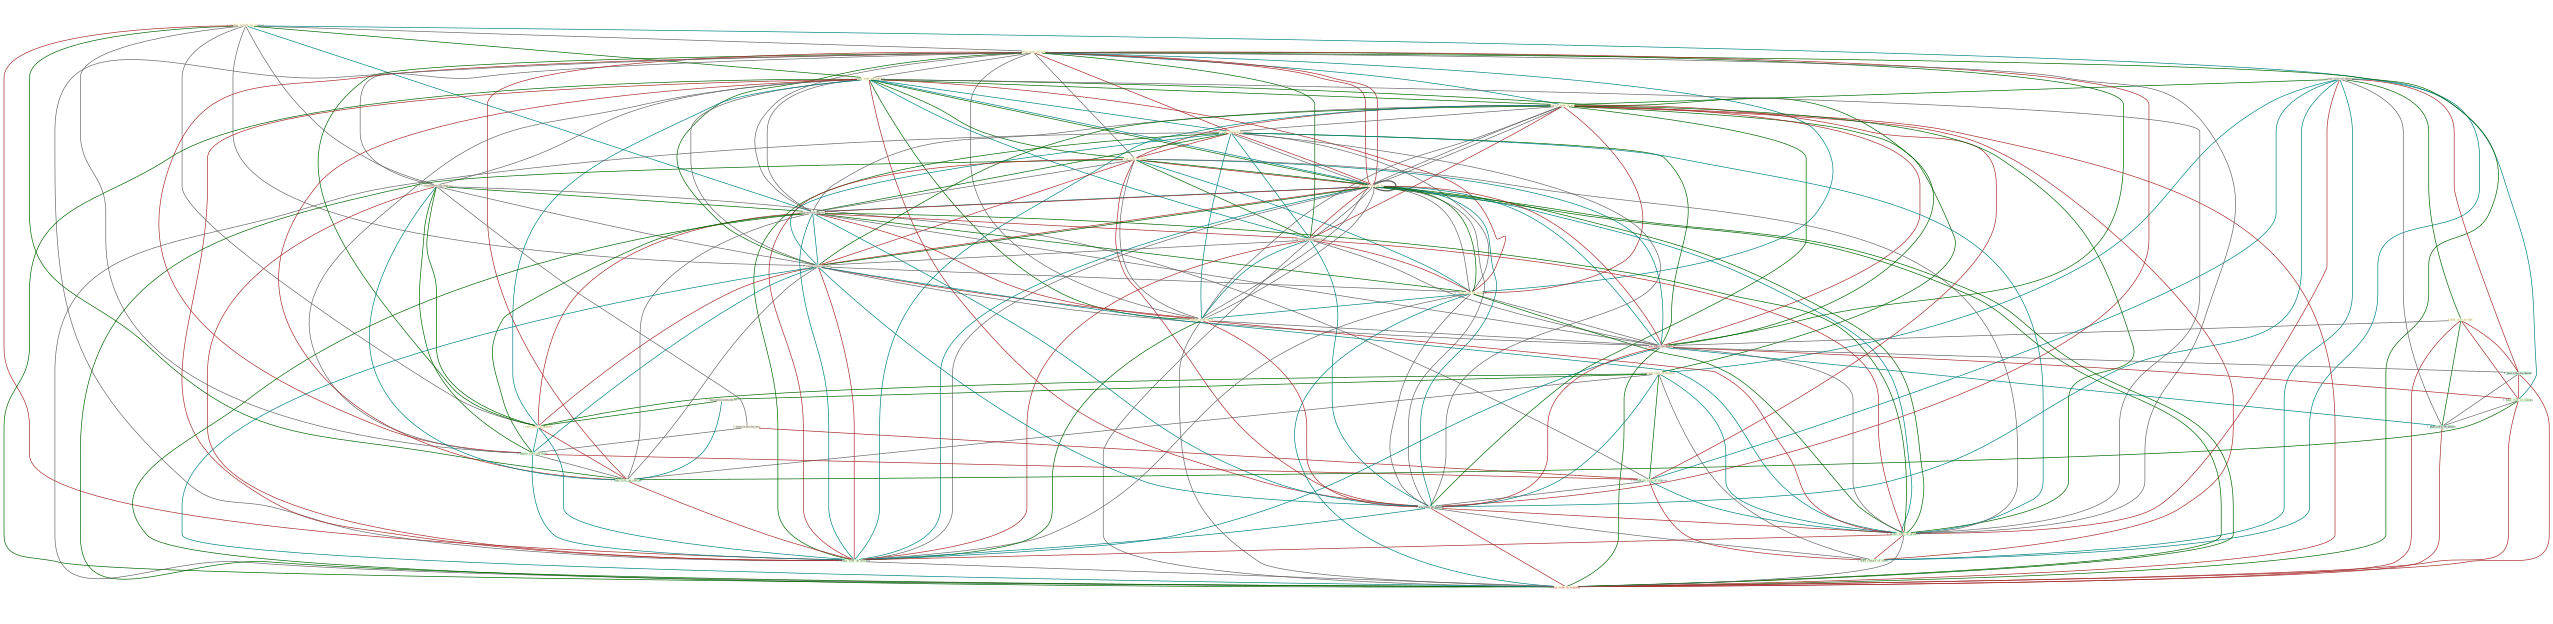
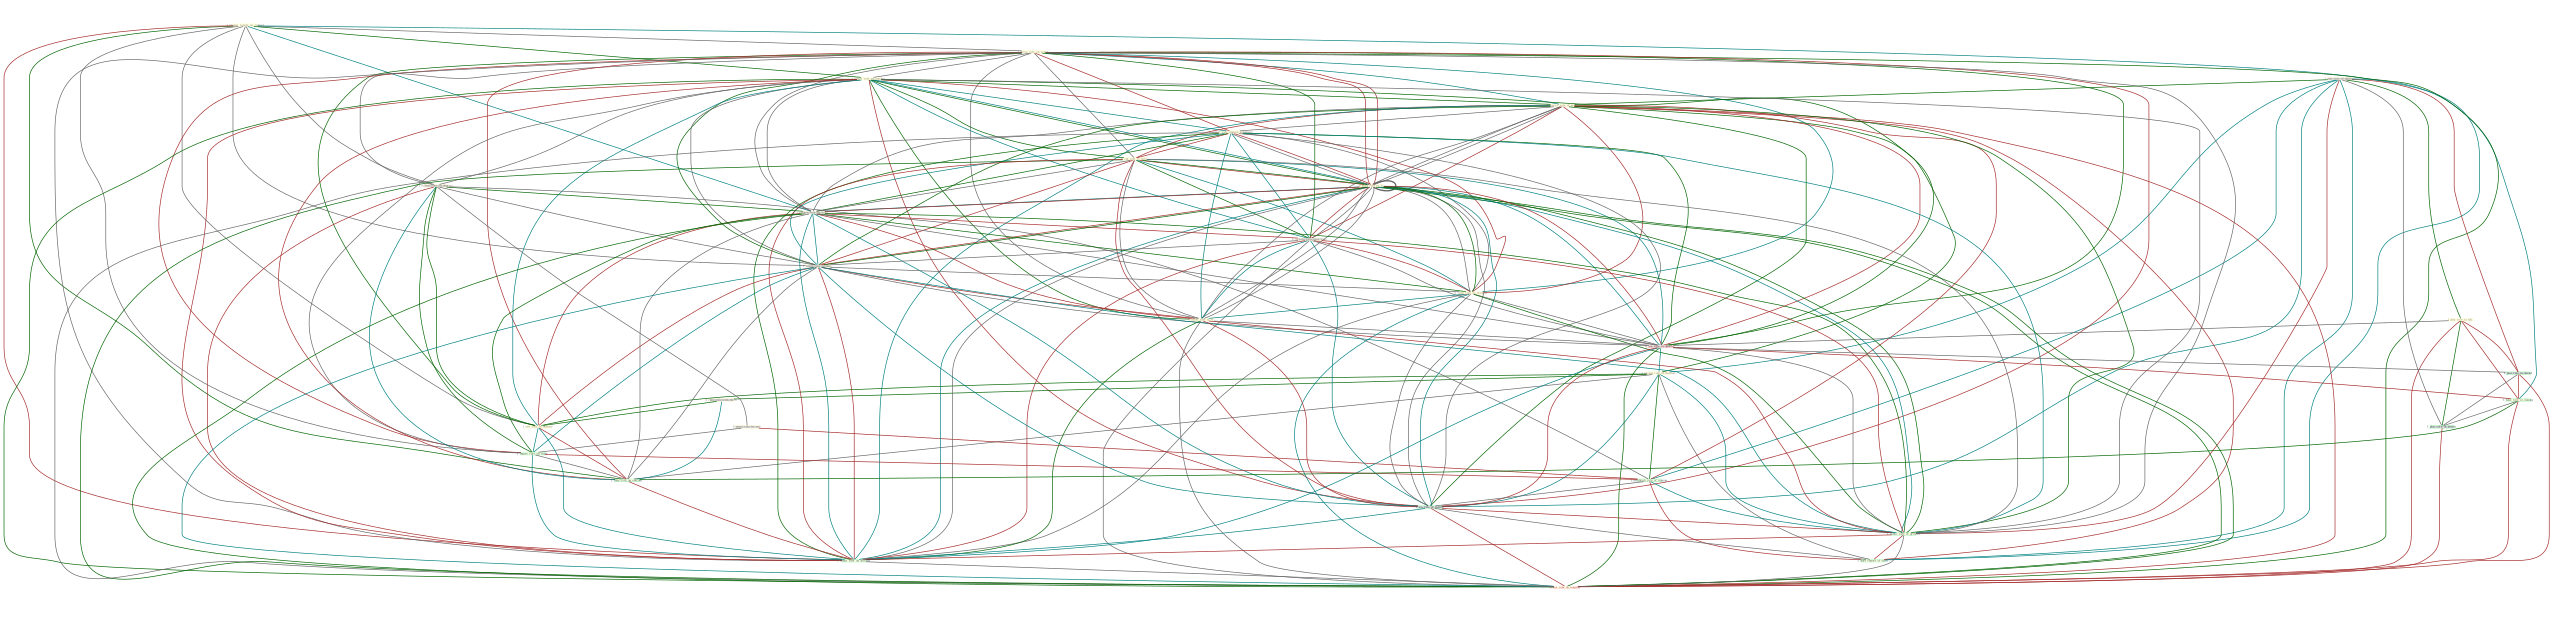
edge "0_pai_rate_in_quarter" -- "1_plai_role_in_declin": now "0_pai_rate_in_quarter" -- "1_accept_risk_of_fluctuat"
